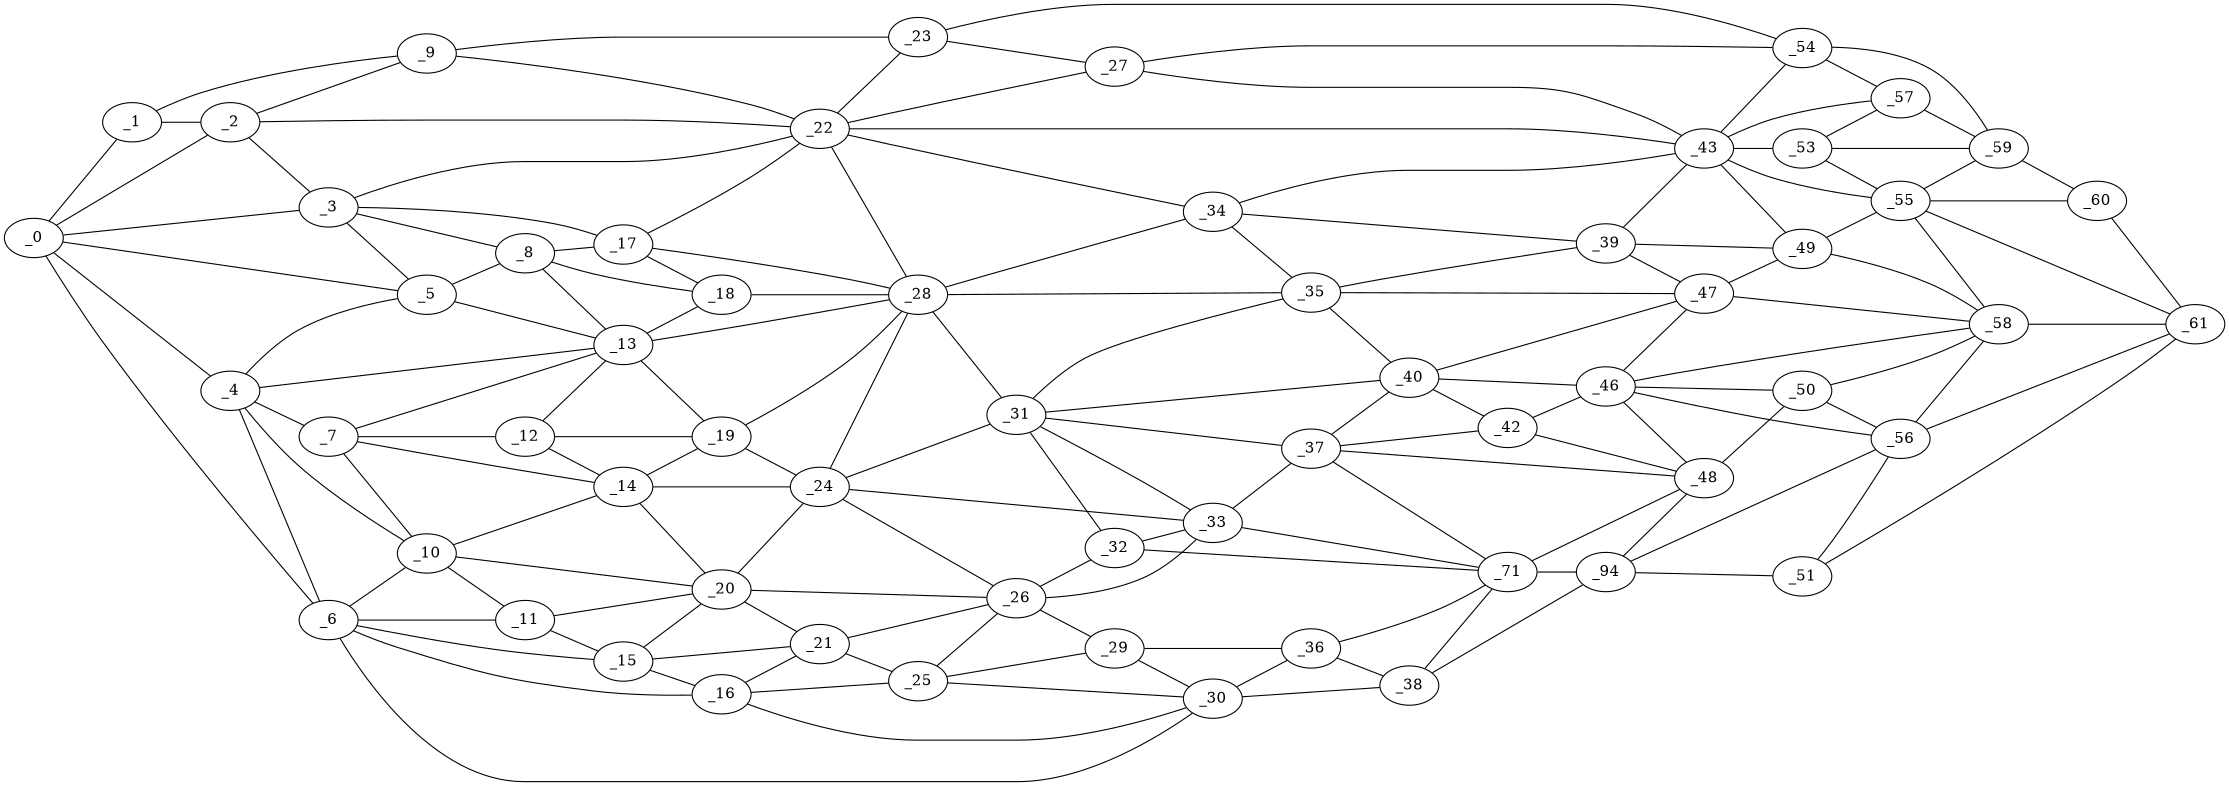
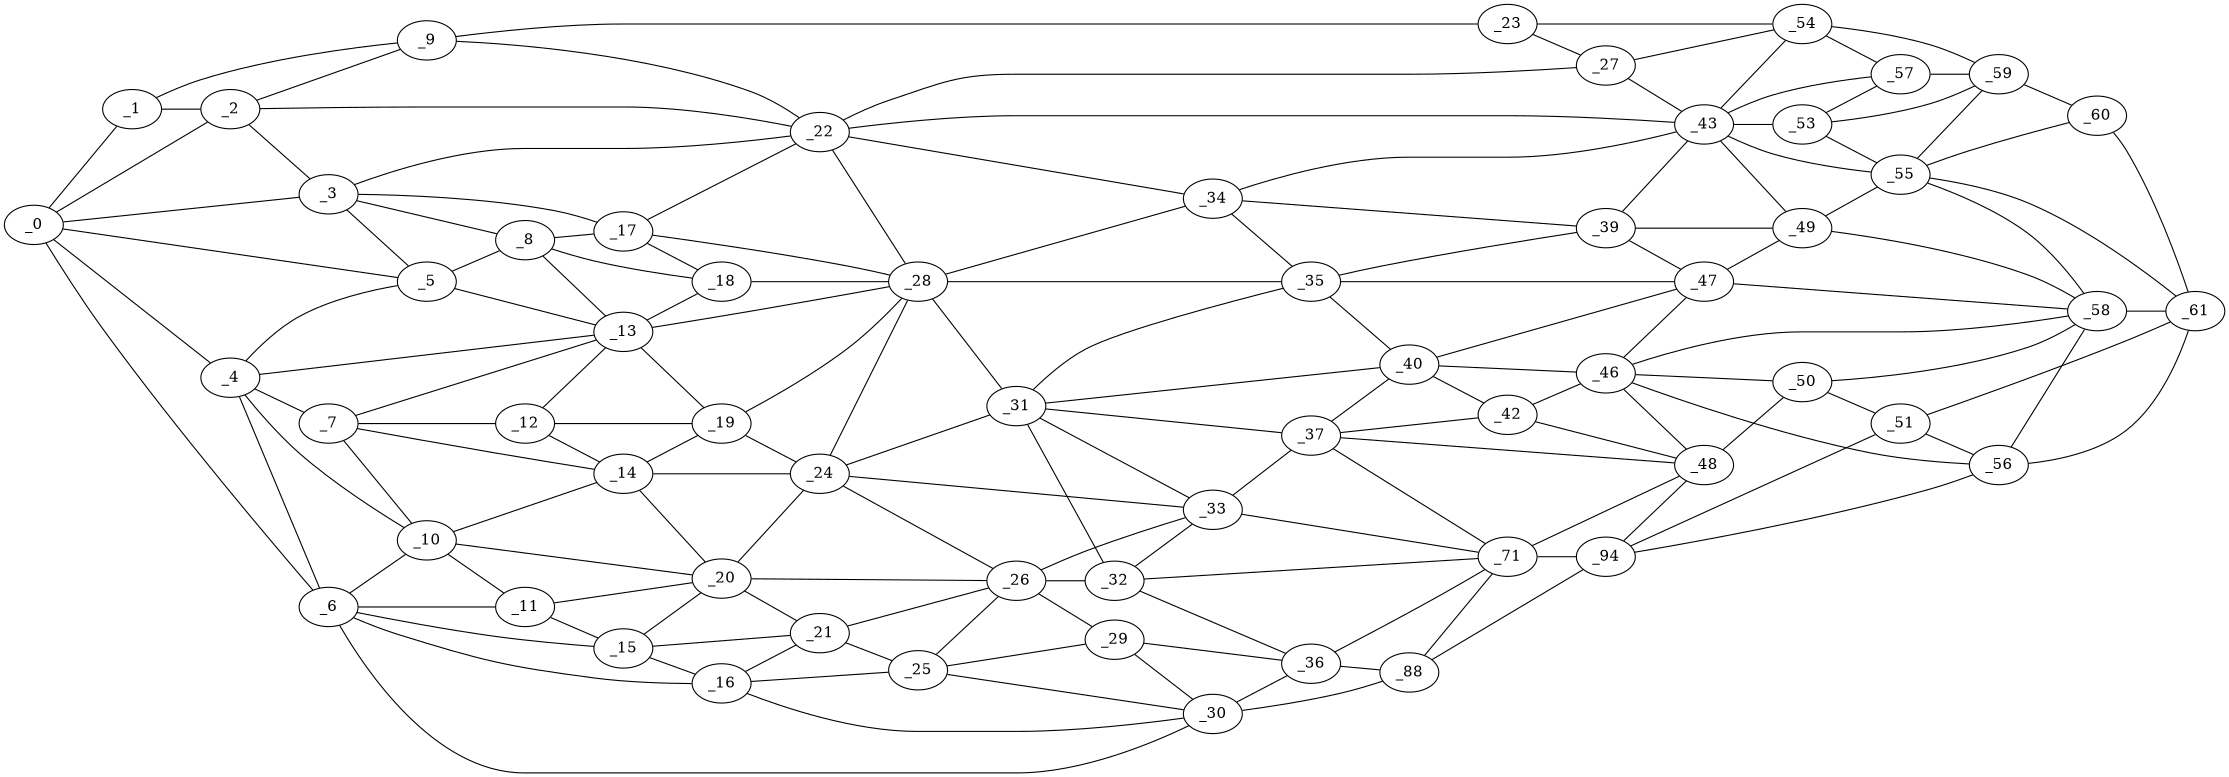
edge "_23" -- "_22": removed
edge "_50" -- "_56": now "_50" -- "_51"
edge "_32" -- "_36": added
node "_38": label "_38" -> "_88"
